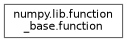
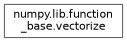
node "numpy.lib.function _base.function": label "numpy.lib.function _base.function" -> "numpy.lib.function _base.vectorize"
